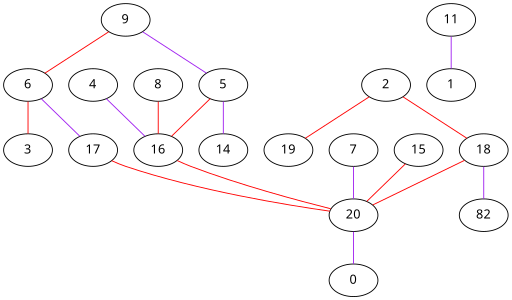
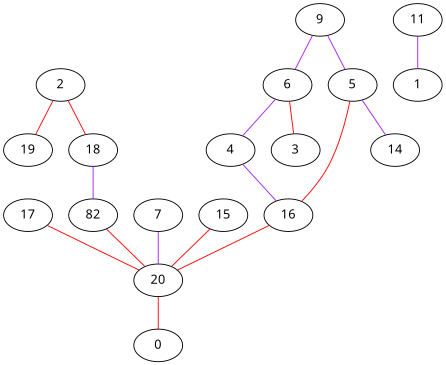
edge "9" -- "6": color red -> purple
node "8": removed
edge "6" -- "17": now "6" -- "4"
edge "18" -- "20": now "82" -- "20"
edge "20" -- "0": color purple -> red
